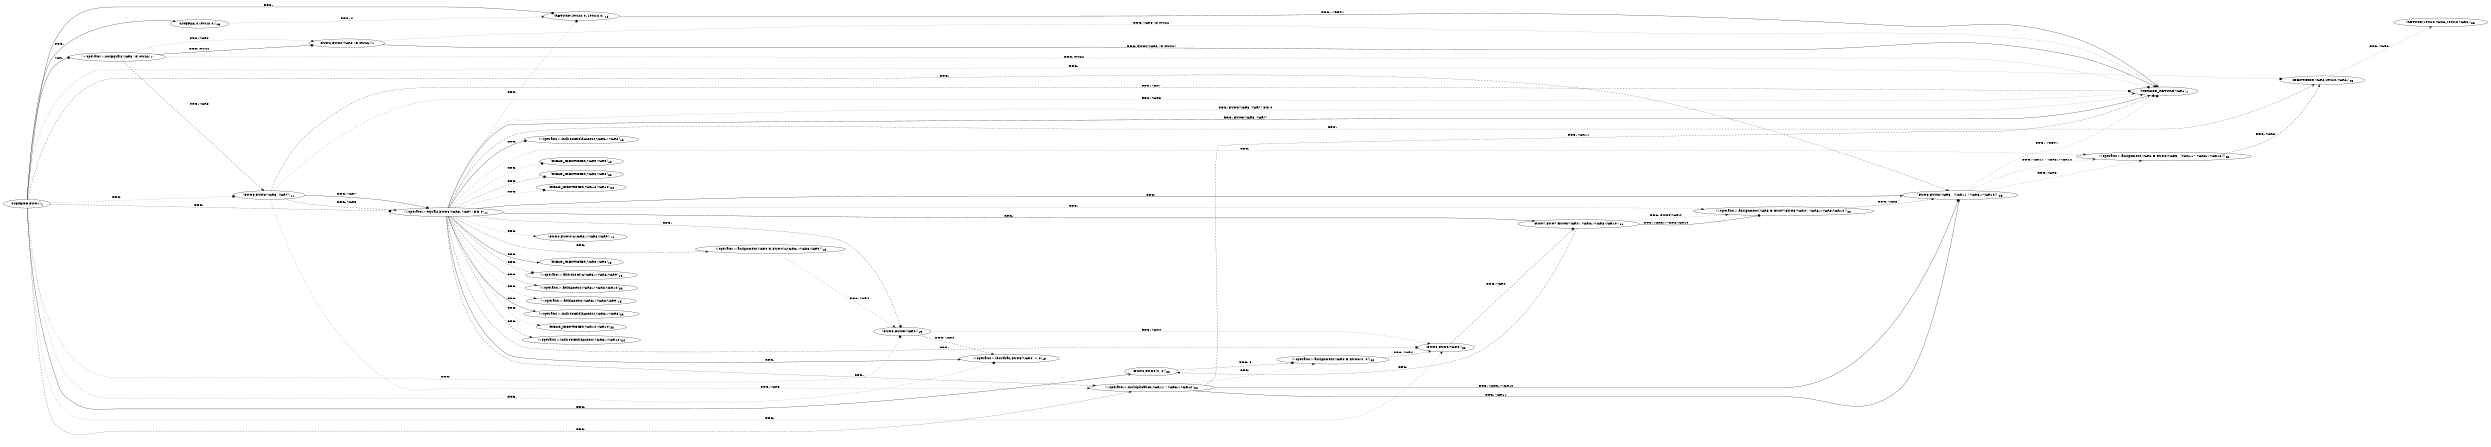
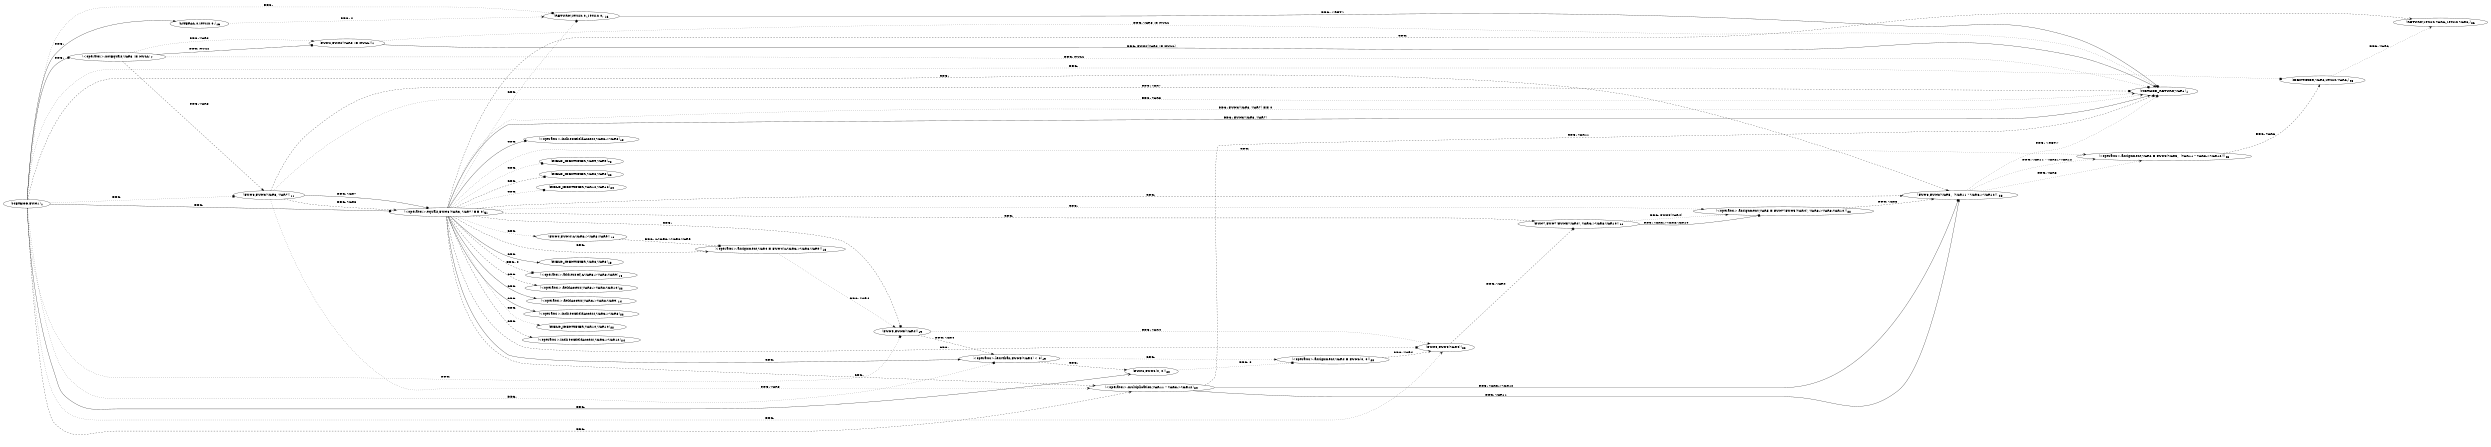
edge "(METHOD,FUN1)" -> "(RETURN,return 0;,return 0;)": style solid -> dotted
edge "(RETURN,return 0;,return 0;)" -> "(METHOD_RETURN,VAR1)": arrowhead vee -> box
edge "(METHOD,FUN1)" -> "(<operator>.notEquals,VAR3 != NULL)": label "VAR: " -> "DDG: "
edge "(METHOD,FUN1)" -> "(FUN8,FUN8(VAR5,  (VAR11 * VAR3->VAR12)))": label "DDG: " -> "CDG: "
edge "(<operator>.equals,FUN3(VAR3, VAR7) == 0)" -> "(IDENTIFIER,VAR6,return VAR6;)": now "(<operator>.equals,FUN3(VAR3, VAR7) == 0)" -> "(RETURN,return VAR6;,return VAR6;)"
edge "(<operator>.multiplication,VAR11 * VAR3->VAR12)" -> "(METHOD_RETURN,VAR1)": label "DDG: VAR11" -> "CDG: VAR11"
node "(FIELD_IDENTIFIER,VAR9,VAR9)": text "18" -> "78"
edge "(<operator>.equals,FUN3(VAR3, VAR7) == 0)" -> "(FUN8,FUN8(VAR5,  (VAR11 * VAR3->VAR12)))": style solid -> dashed
edge "(METHOD,FUN1)" -> "(<operator>.equals,FUN3(VAR3, VAR7) == 0)": style dashed -> solid
node "(<operator>.equals,FUN3(VAR3, VAR7) == 0)": text "11" -> "51"
edge "(<operator>.equals,FUN3(VAR3, VAR7) == 0)" -> "(FUN7,FUN7(FUN5(VAR4), VAR3->VAR8.VAR10))": style solid -> dashed
edge "(FUN4,FUN4(&VAR3->VAR8.VAR9))" -> "(<operator>.assignment,VAR4 = FUN4(&VAR3->VAR8.VAR9))": added, label "DDG: &VAR3->VAR8.VAR9"
edge "(<operator>.equals,FUN3(VAR3, VAR7) == 0)" -> "(<operator>.addressOf,&VAR3->VAR8.VAR9)": label "CDG: " -> "DDG: 0"
edge "(<operator>.equals,FUN3(VAR3, VAR7) == 0)" -> "(<operator>.fieldAccess,VAR3->VAR8.VAR9)": style dotted -> solid
node "(<operator>.fieldAccess,VAR3->VAR8.VAR9)": text "18" -> "14"
edge "(FUN6,FUN6(0, 0))" -> "(<operator>.assignment,VAR4 = FUN6(0, 0))": style dashed -> dotted
edge "(FUN7,FUN7(FUN5(VAR4), VAR3->VAR8.VAR10))" -> "(FUN6,FUN6(0, 0))": now "(<operator>.lessThan,FUN5(VAR4) < 0)" -> "(FUN6,FUN6(0, 0))"
edge "(<operator>.multiplication,VAR11 * VAR3->VAR12)" -> "(<operator>.assignment,VAR4 = FUN6(0, 0))": now "(<operator>.lessThan,FUN5(VAR4) < 0)" -> "(<operator>.assignment,VAR4 = FUN6(0, 0))"
